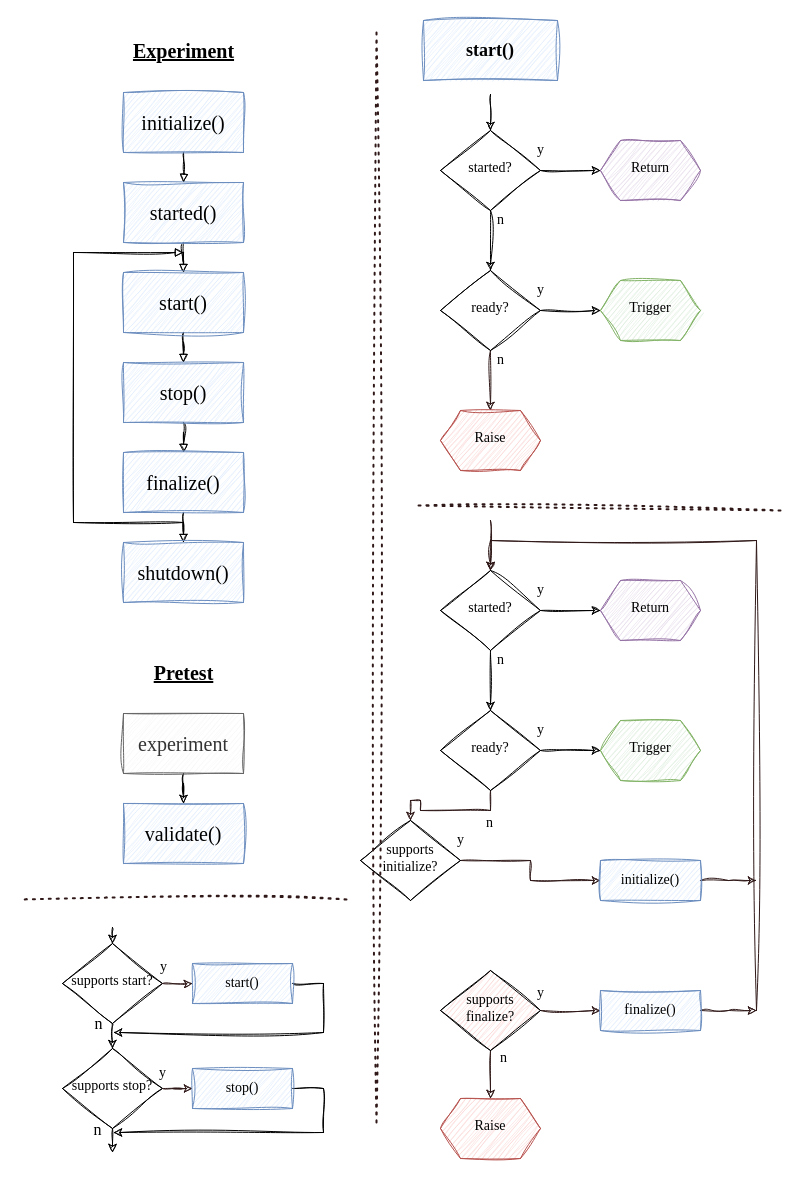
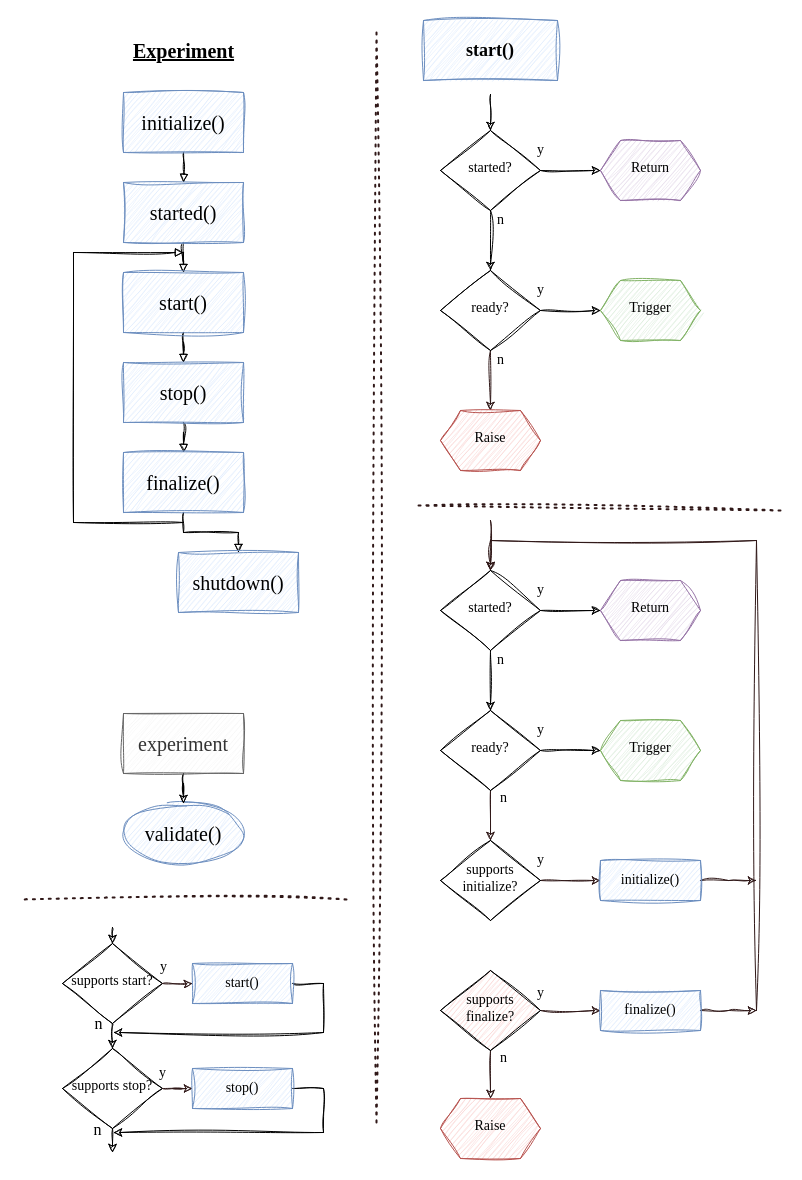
node "shutdown()": moved (184, 573) -> (239, 583)
node "Pretest": removed
node "validate()": shape rectangle -> ellipse
node "supports initialize?": moved (411, 861) -> (491, 881)
